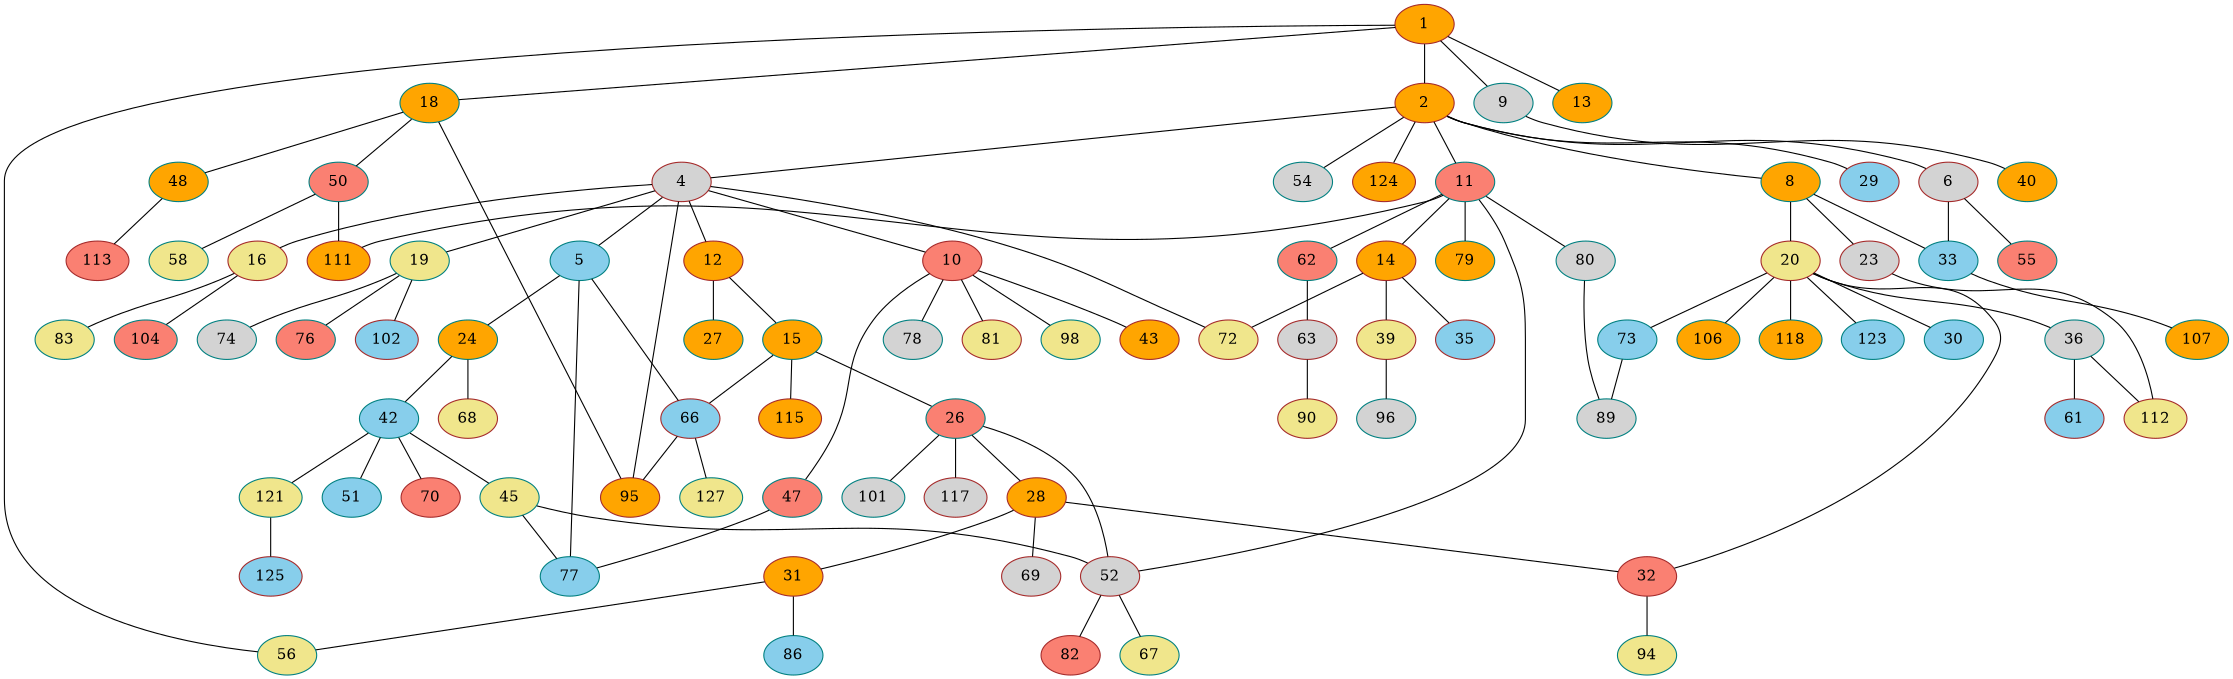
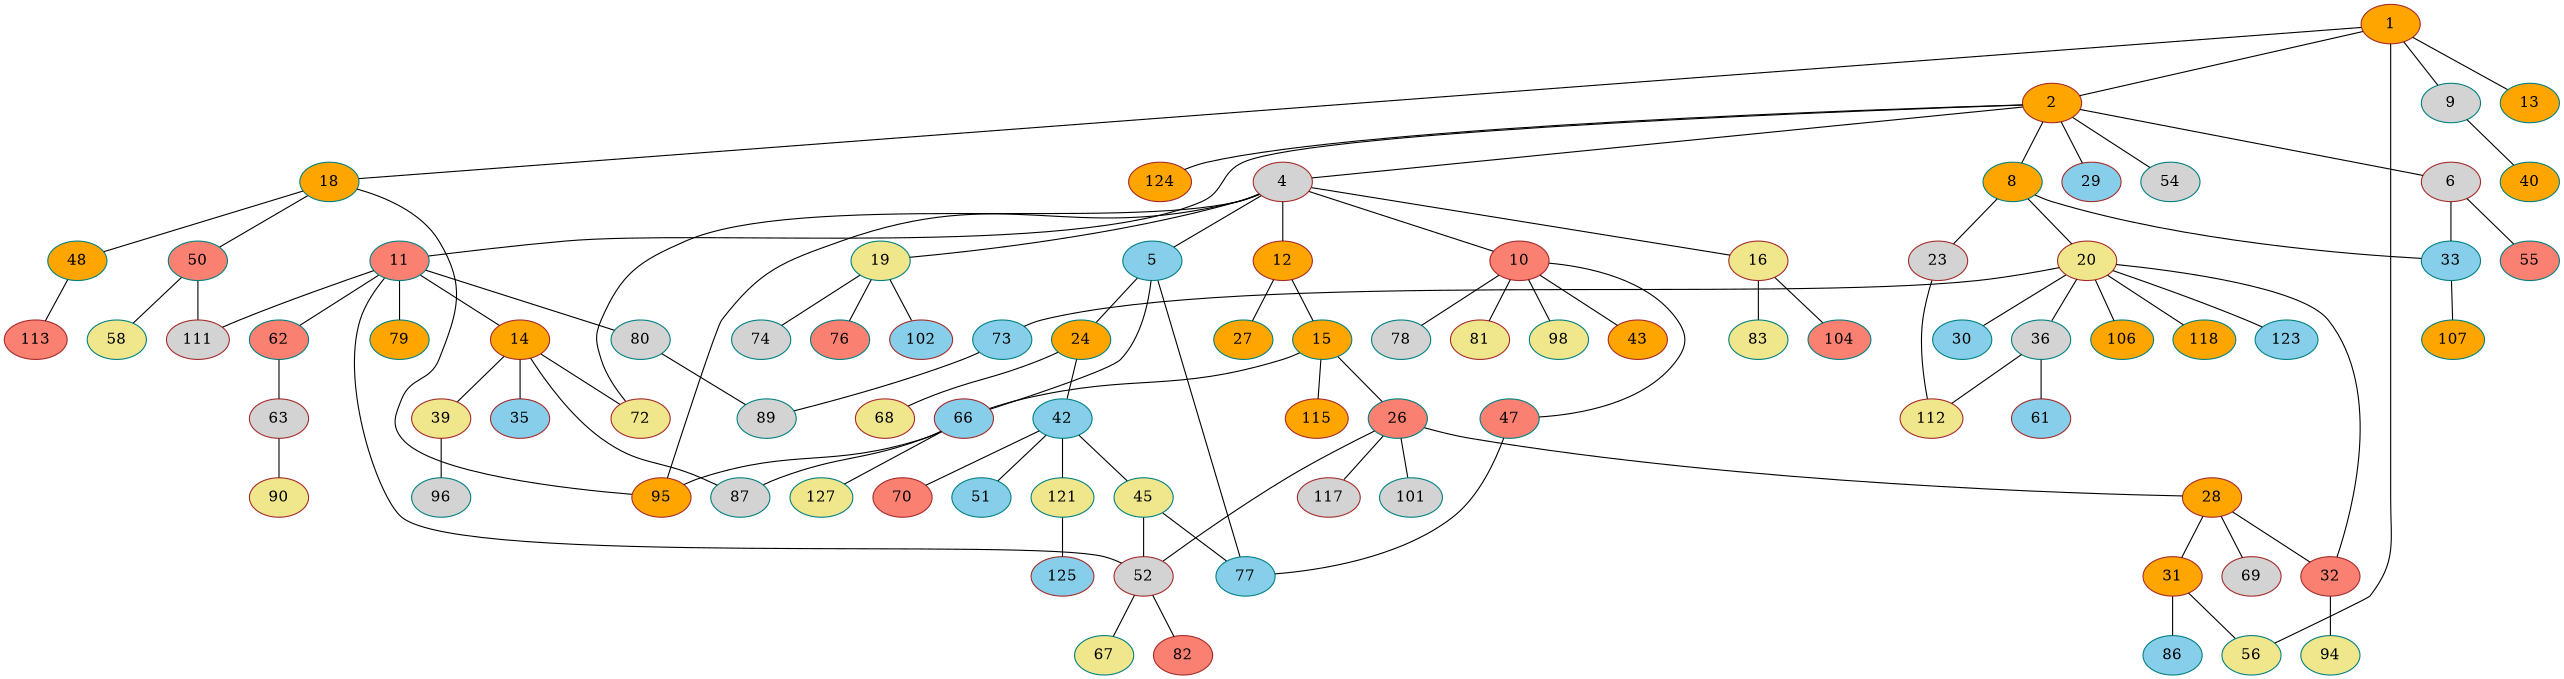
node "111": fillcolor orange -> lightgrey
node "87": added
